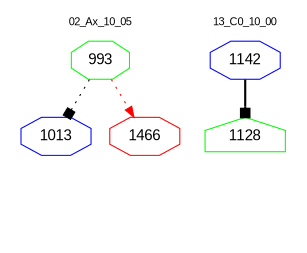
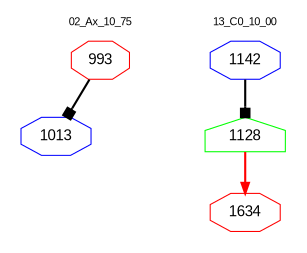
cluster "02_Ax_10_05": label "02_Ax_10_05" -> "02_Ax_10_75"
node "993": color green -> red
edge "993" -> "1013": style dotted -> bold
node "1466": removed
node "1634": added
